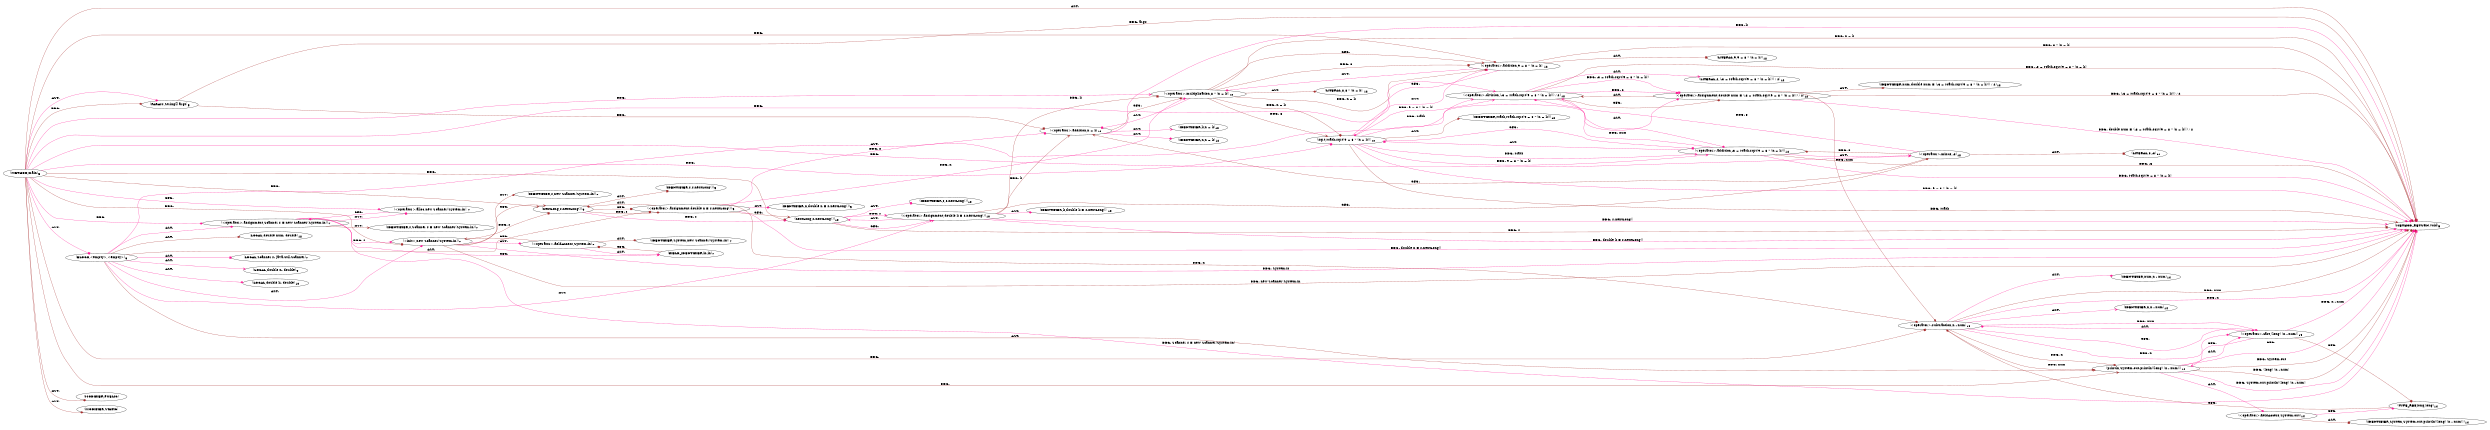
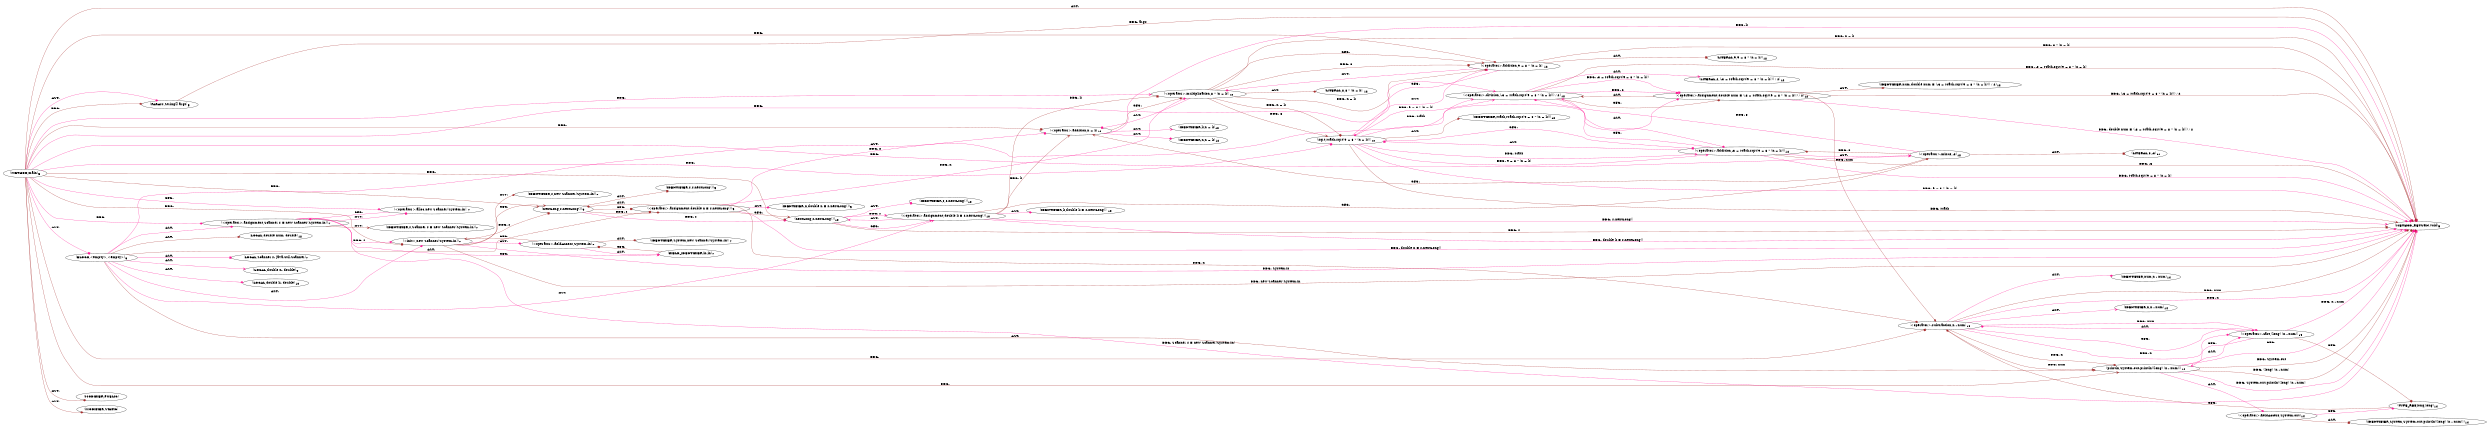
edge "(PARAM,String[] args)" -> "(<operator>.addition,n + k)": now "(METHOD,main)" -> "(<operator>.addition,n + k)"
edge "(<operator>.addition,-3 + Math.sqrt(9 + 8 * (n + k)))" -> "(<operator>.division,(-3 + Math.sqrt(9 + 8 * (n + k))) / 2)": label "DDG: num" -> "CFG: "
